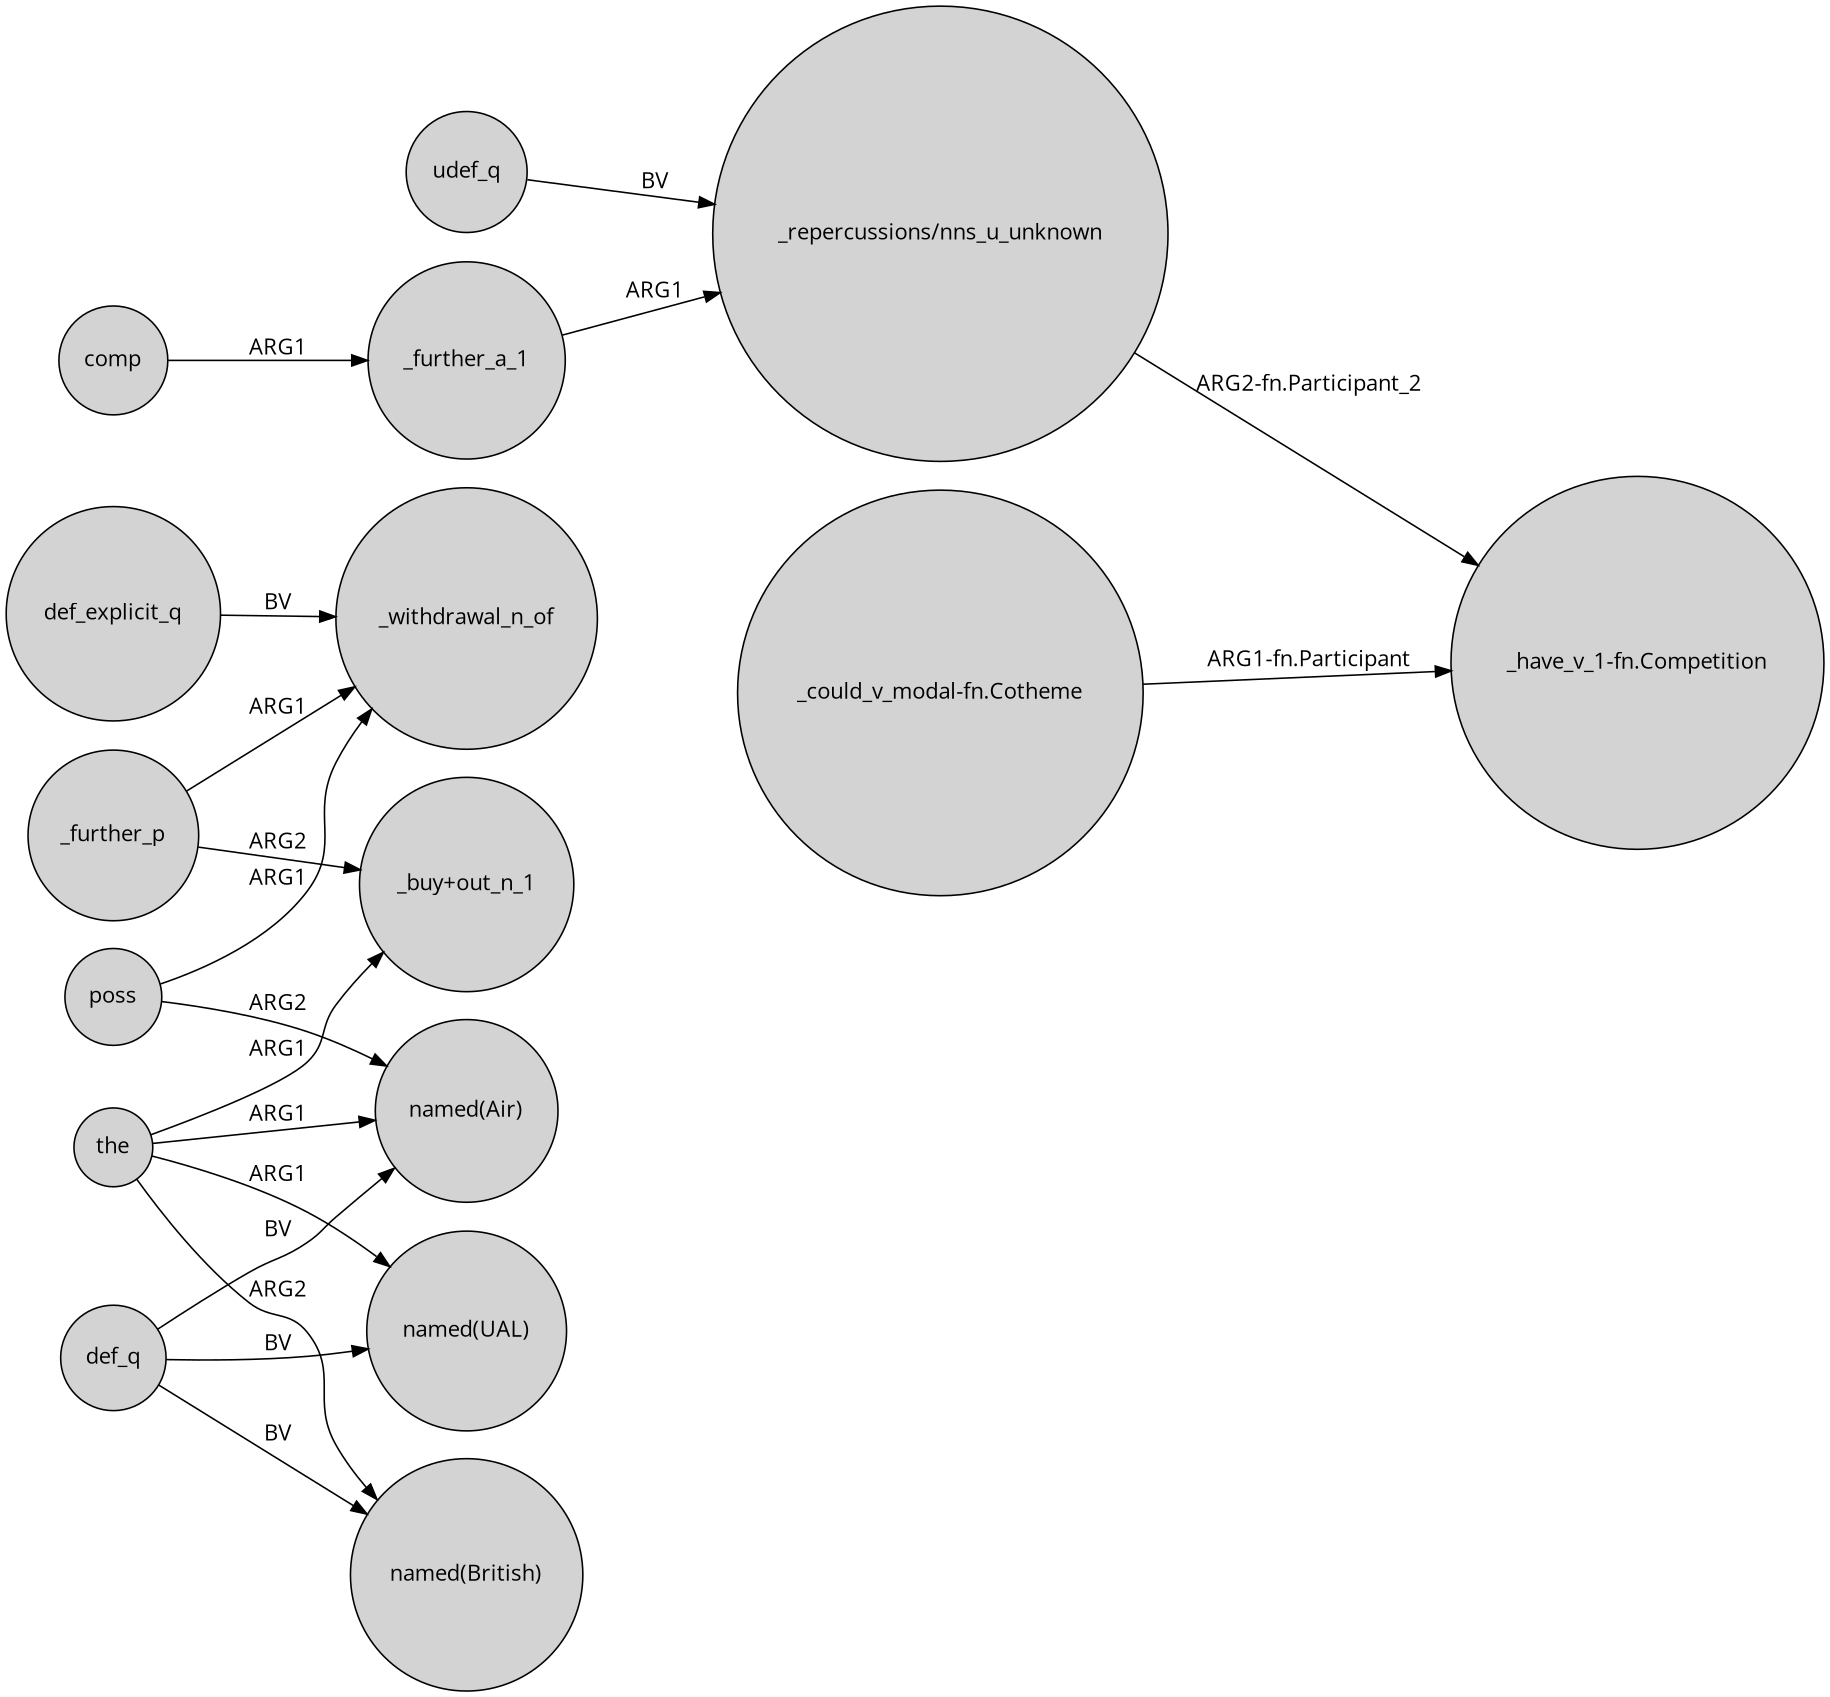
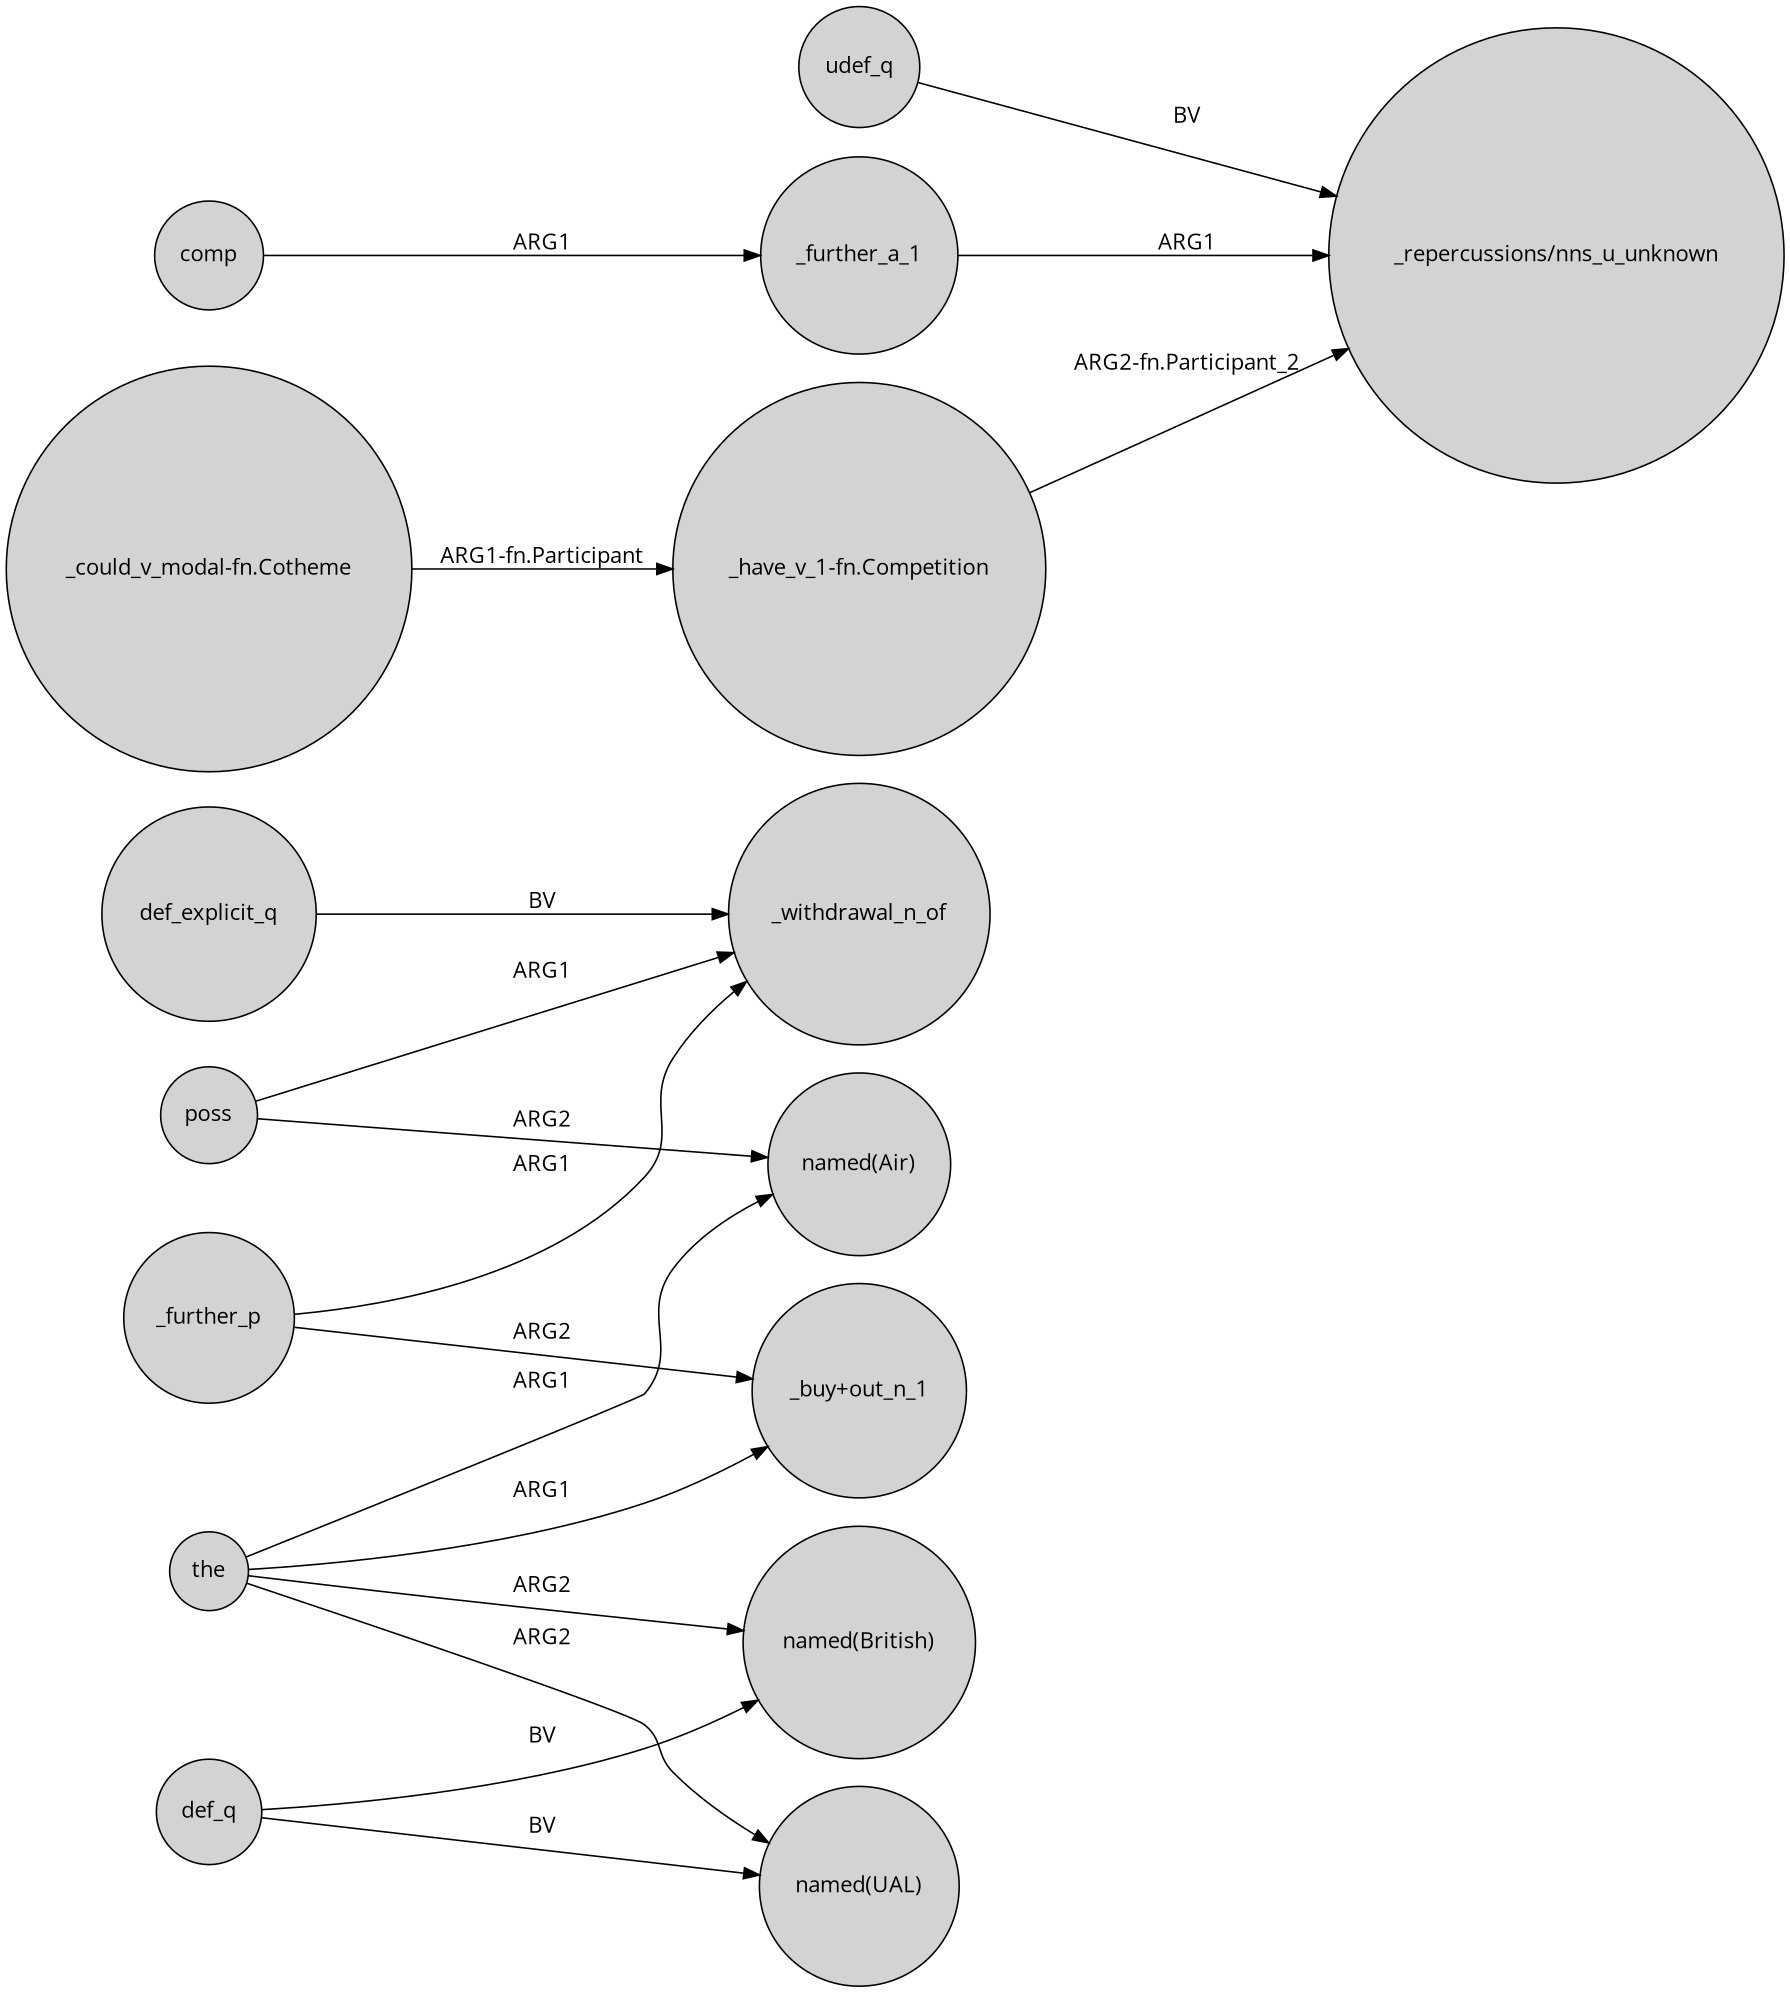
edge "_repercussions/nns_u_unknown" -> "_have_v_1-fn.Competition": reversed
edge "the" -> "named(UAL)": label "ARG1" -> "ARG2"
edge "def_q" -> "named(Air)": removed, label "BV"
